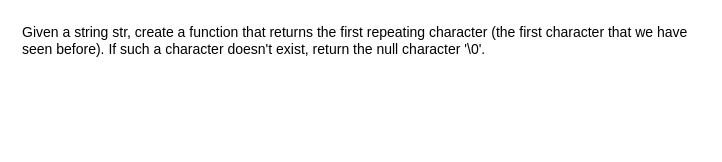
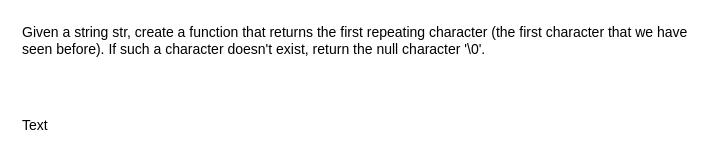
node "Text": added
